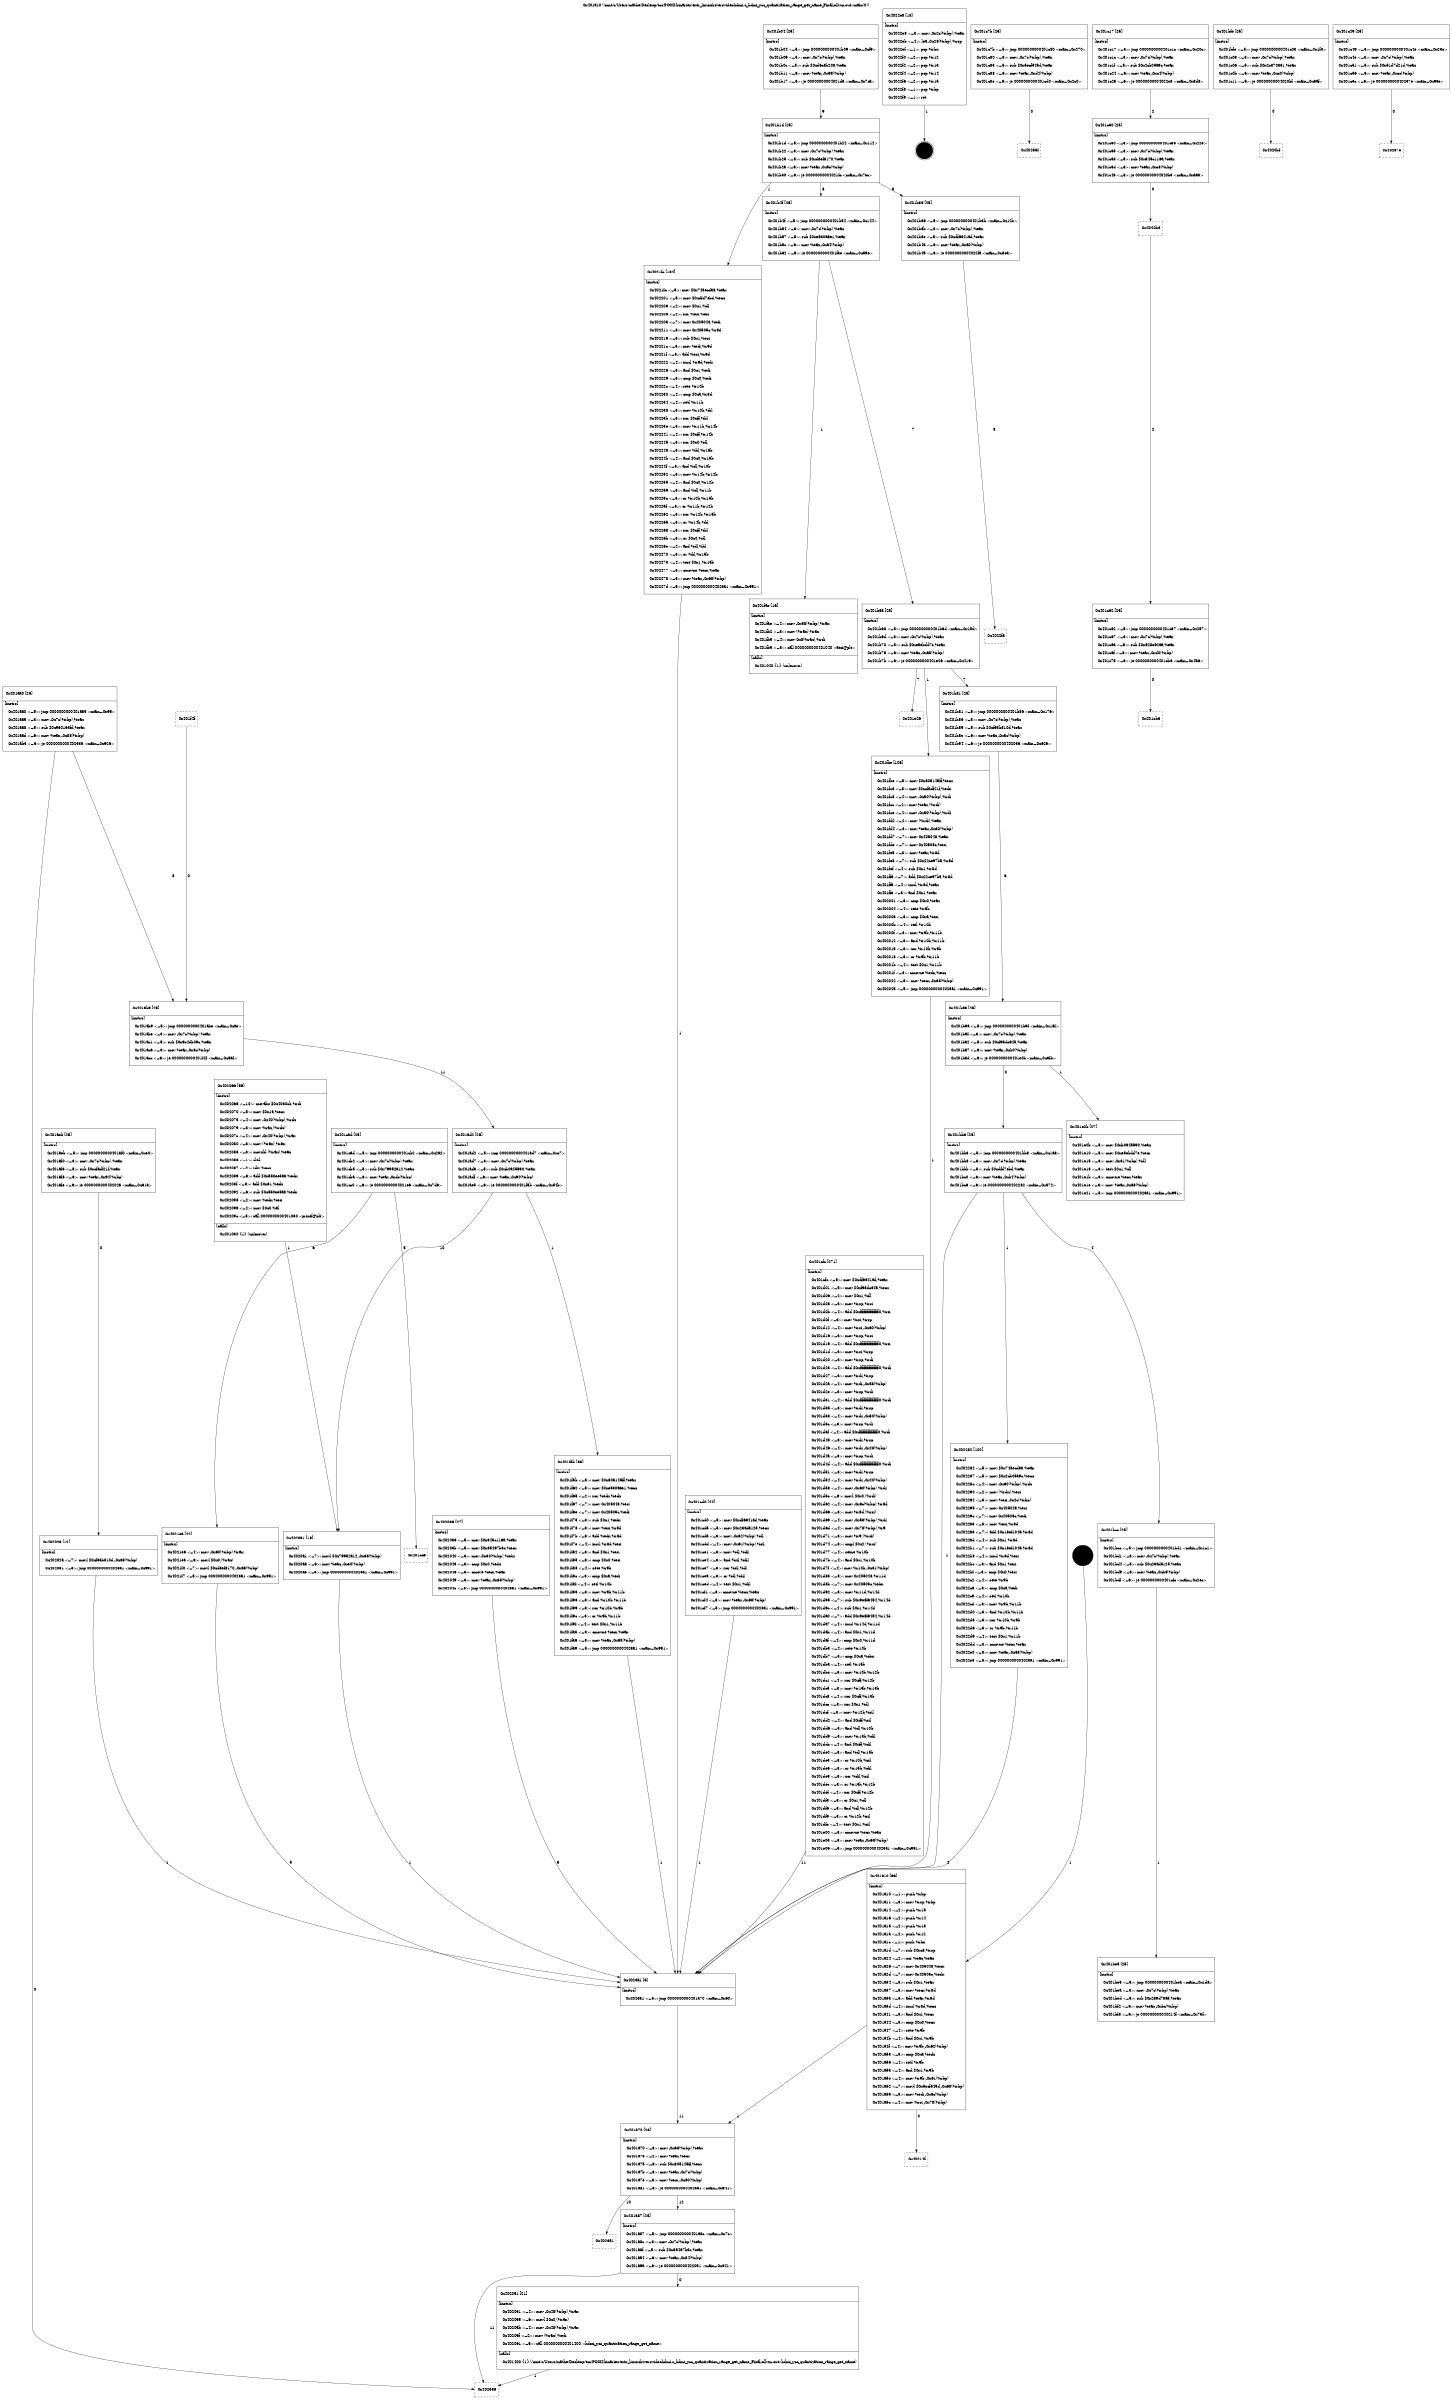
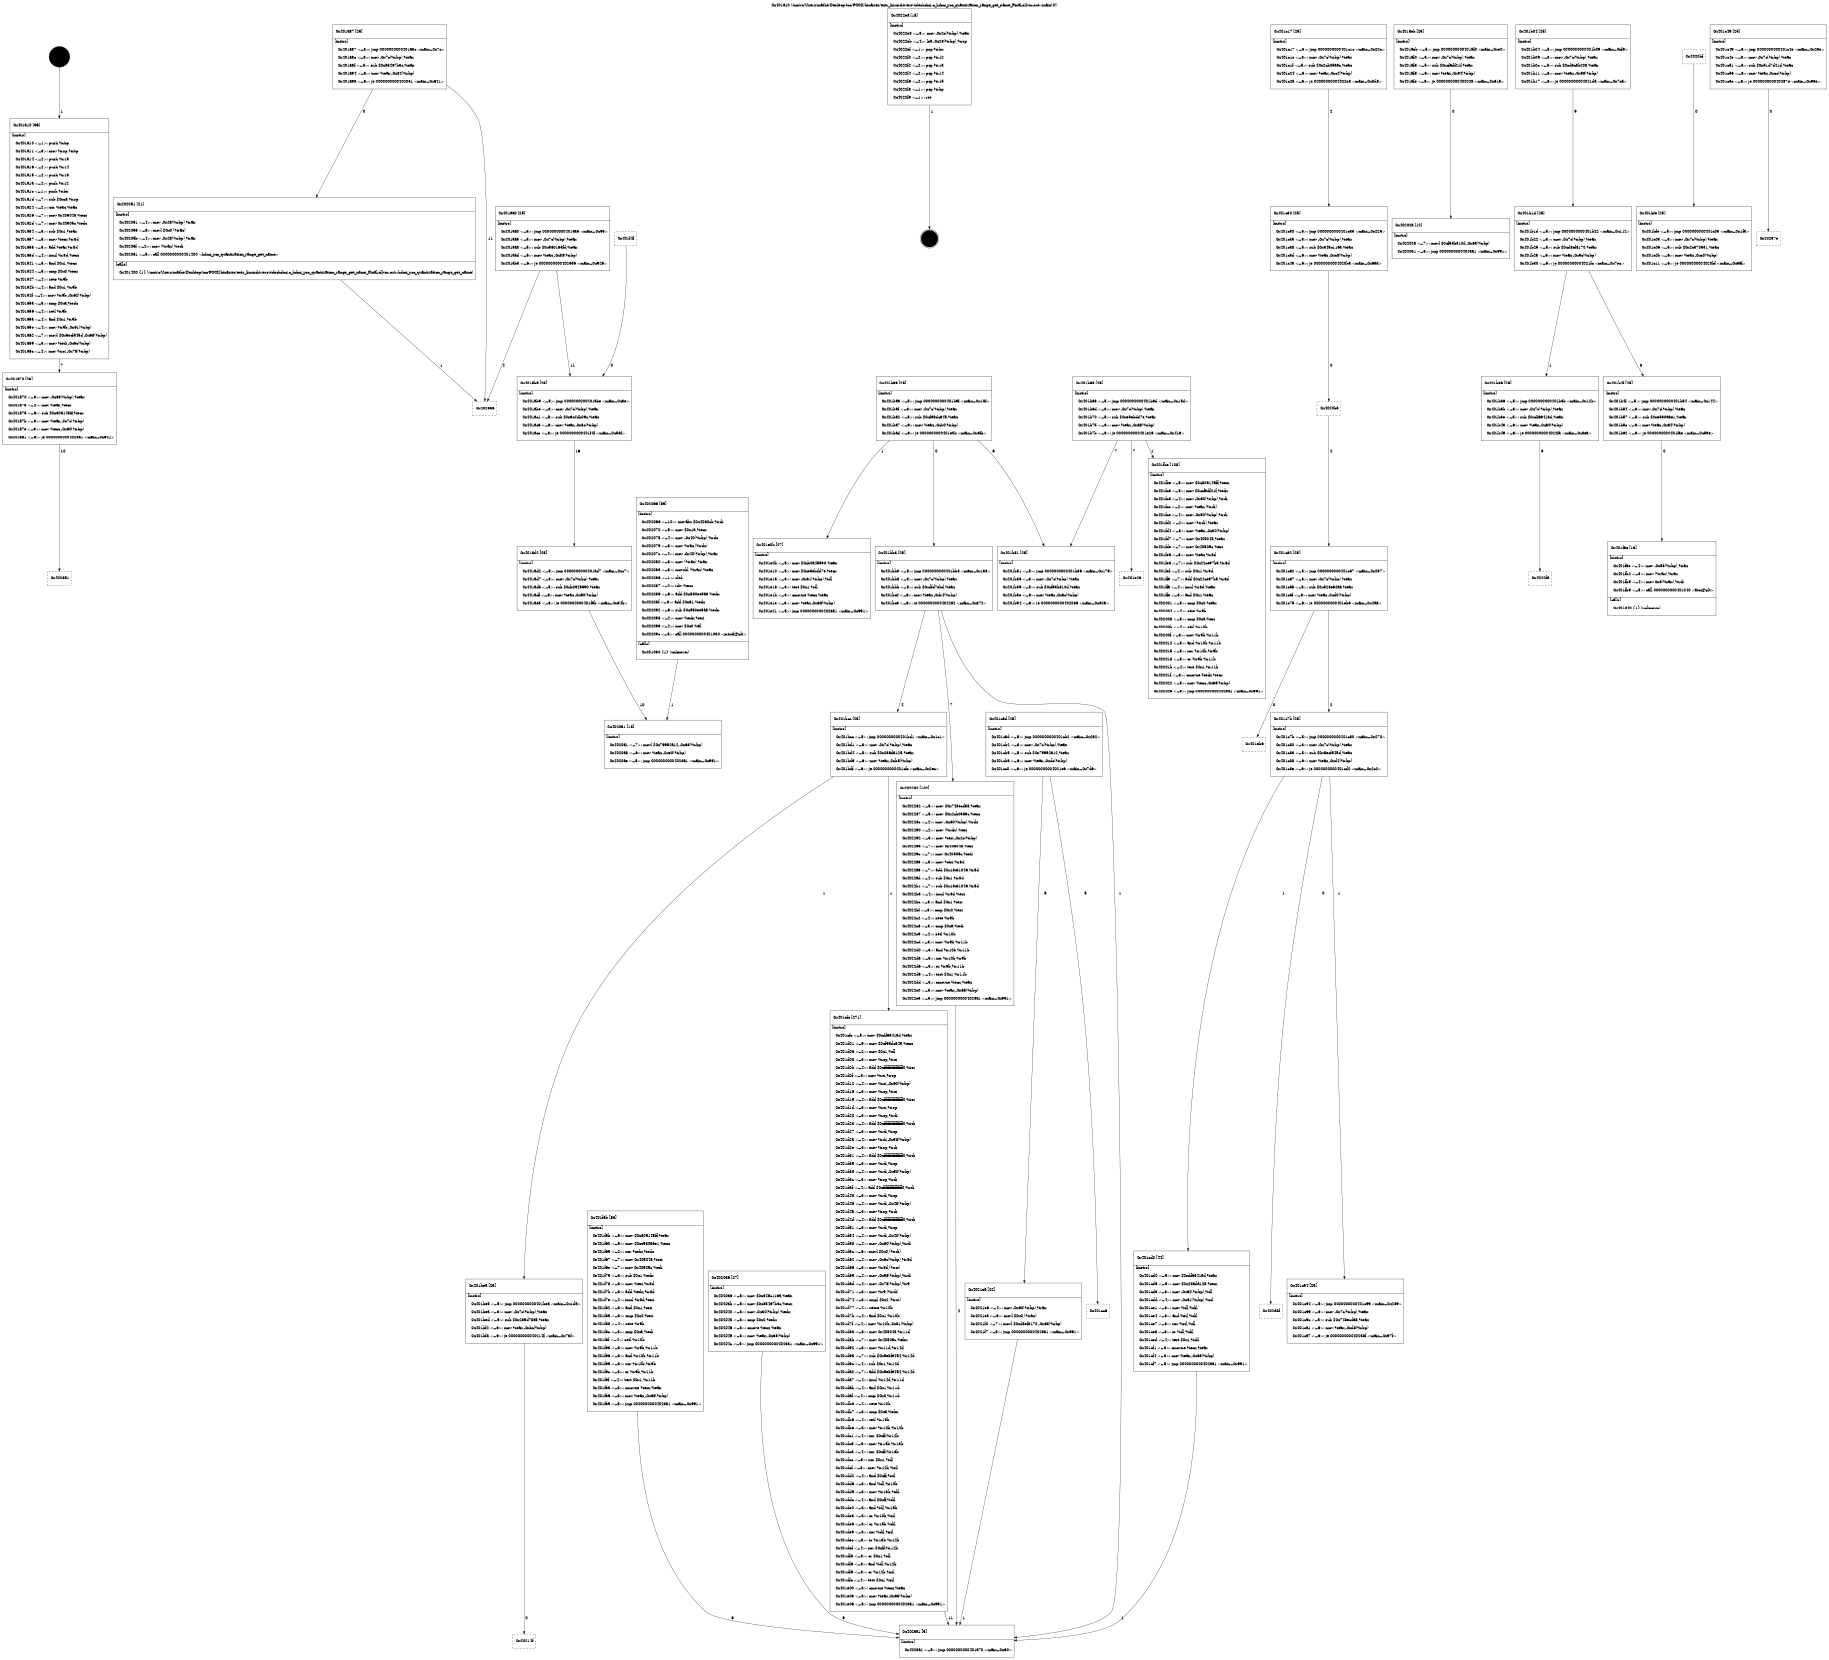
edge "0x401bfe [25]" -> "0x4020bf": reversed
edge "0x401b1d [25]" -> "0x401b36 [25]": label " 8" -> " 1"
node "0x4021fc [134]": removed
edge "0x401b4f [25]" -> "0x401fae [16]": label " 1" -> " 0"
edge "0x401b4f [25]" -> "0x401b68 [25]": removed, label "7"
edge "0x401c62 [25]" -> "0x401c7b [25]": added, label "2"
edge "0x401b81 [25]" -> "0x401b9a [25]": reversed
edge "0x401aa0 [25]" -> "0x401ab9 [25]": label " 8" -> " 11"
edge "0x401bcc [25]" -> "0x401cfc [271]": added, label "1"
edge "0x401c7b [25]" -> "0x401cd0 [44]": added, label "1"
edge "0x401ab9 [25]" -> "0x401ad2 [25]": label " 11" -> " 16"
edge "0x401bb3 [25]" -> "0x402282 [102]": label " 1" -> " 7"
node "0x401c94 [25]": added
edge "0x401ad2 [25]" -> "0x401f5b [83]": removed, label "1"
edge "0x401fbe [108]" -> "0x4023a1 [5]": removed, label "1"
edge "0x4020a1 [18]" -> "0x4023a1 [5]": removed, label "1"
edge "0x4021e6 [22]" -> "0x4023a1 [5]": label " 5" -> " 1"
edge "0x401f5b [83]" -> "0x4023a1 [5]": label " 1" -> " 6"
edge "0x40202a [12]" -> "0x4023a1 [5]": removed, label "1"
edge "0x401aa0 [25]" -> "0x402336": label " 0" -> " 4"
edge "0x4023a1 [5]" -> "0x401a70 [23]": removed, label "11"
edge "0x401a10 [96]" -> "0x401a70 [23]": label " 1" -> " 7"
edge "0x401a10 [96]" -> "0x40214f": now "0x401be5 [25]" -> "0x40214f"
edge "0x401a70 [23]" -> "0x401a87 [25]": removed, label "12"
